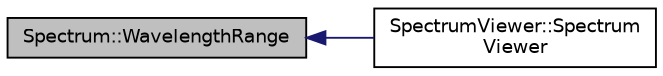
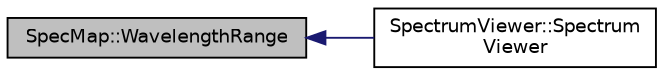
node "Spectrum::WavelengthRange": label "Spectrum::WavelengthRange" -> "SpecMap::WavelengthRange"
